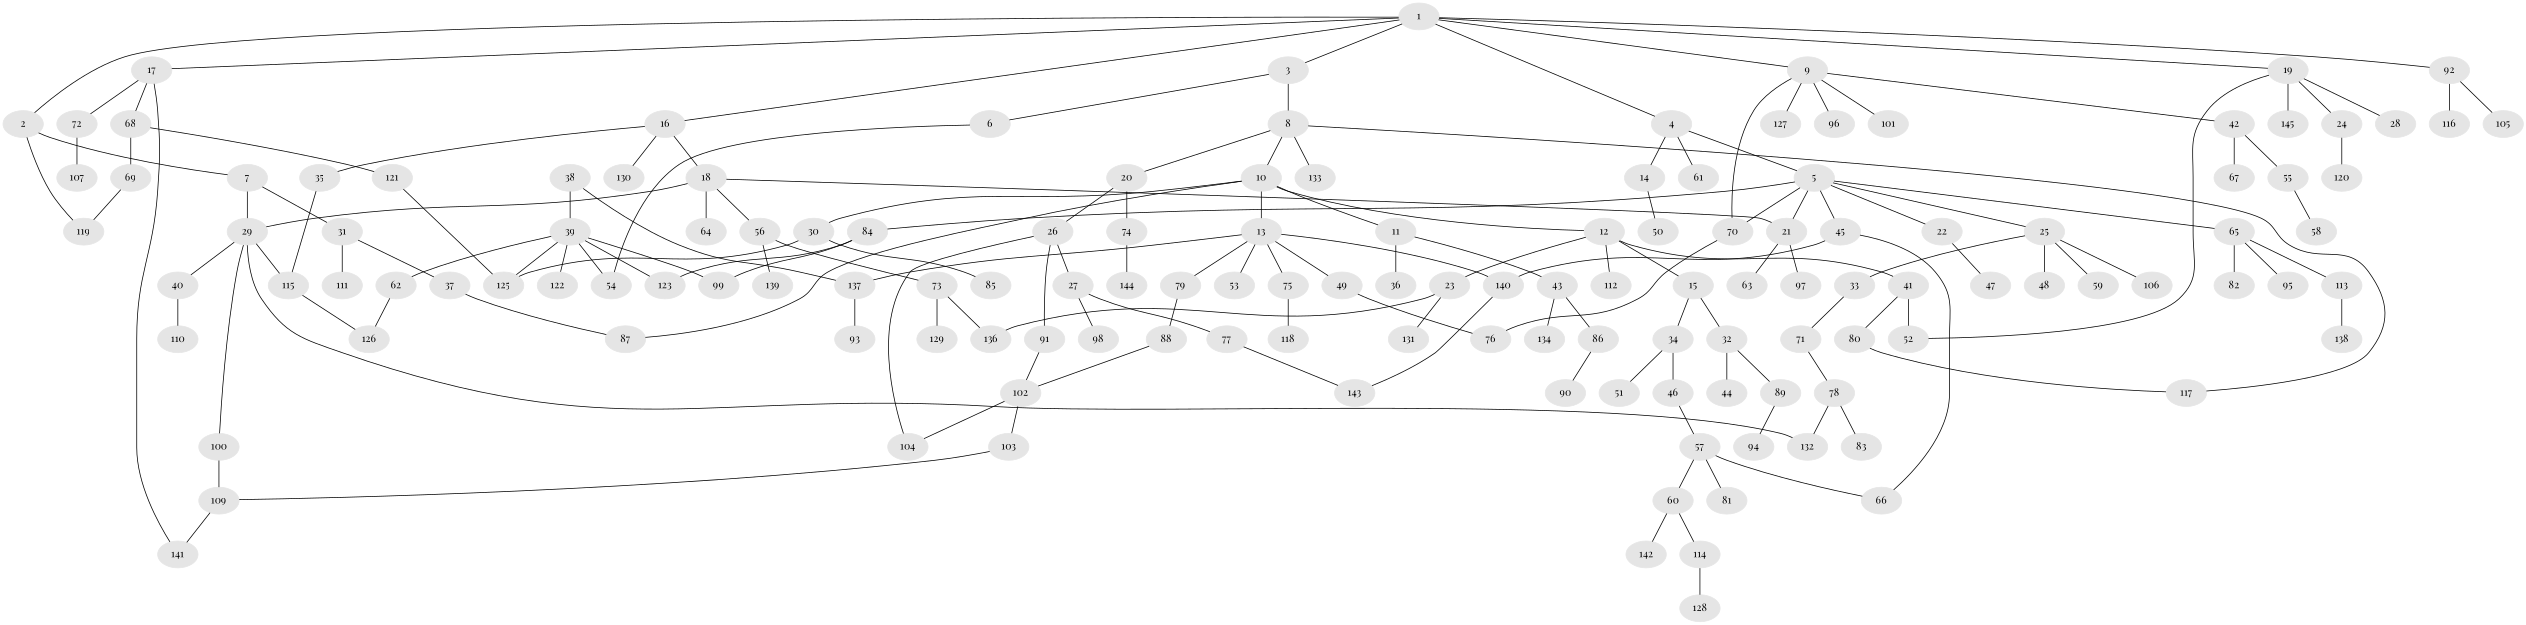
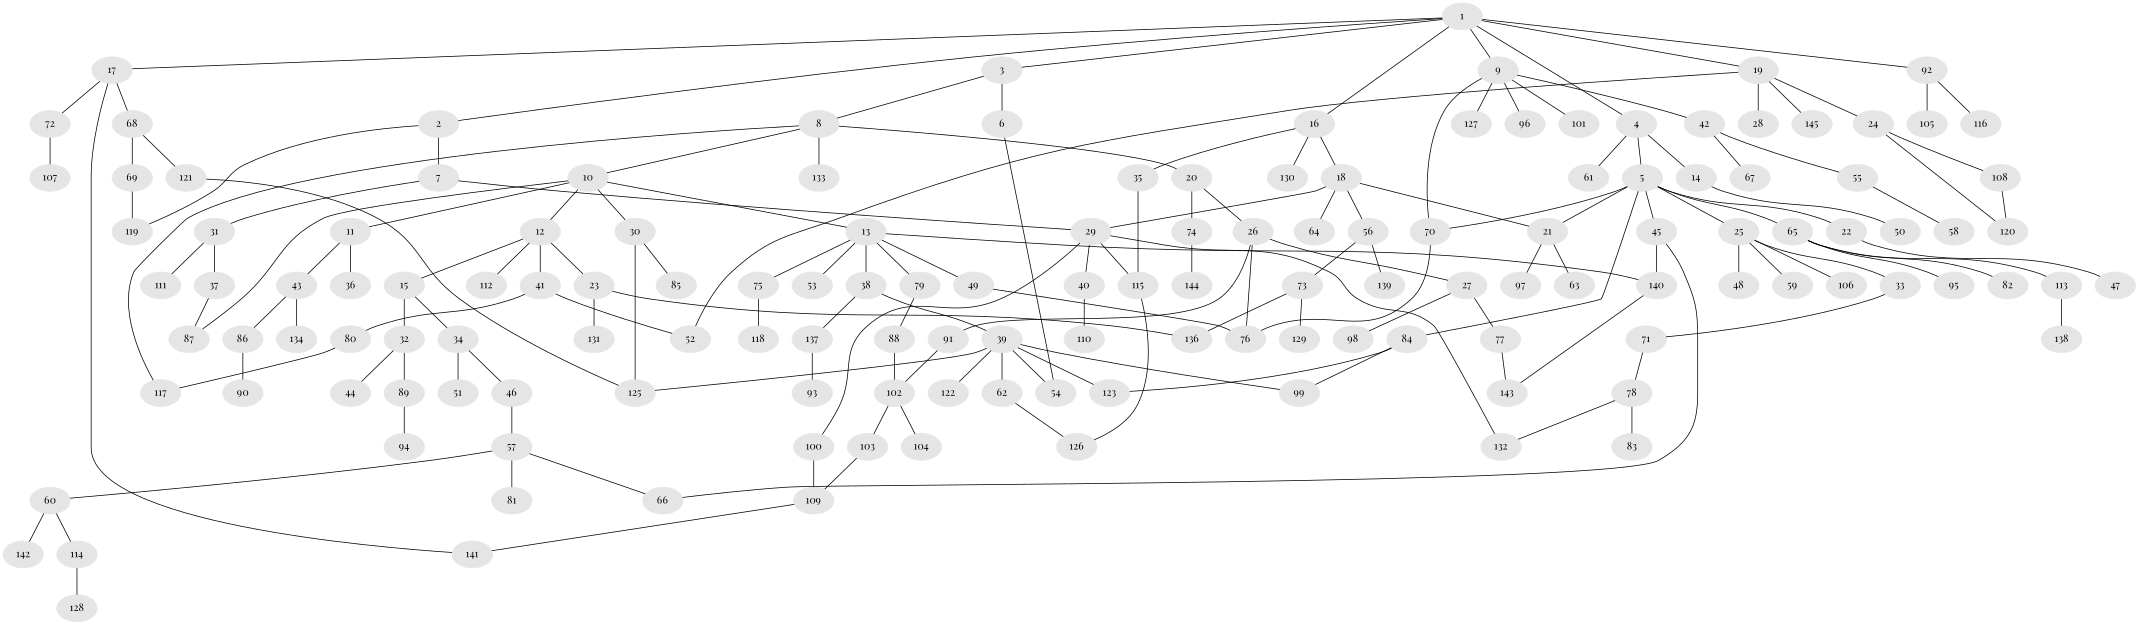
node "108": added
edge "13" -- "137": now "13" -- "38"
edge "26" -- "104": now "26" -- "76"
